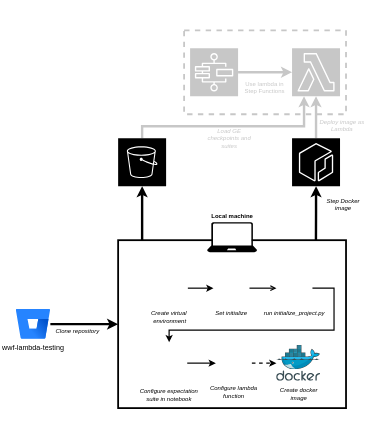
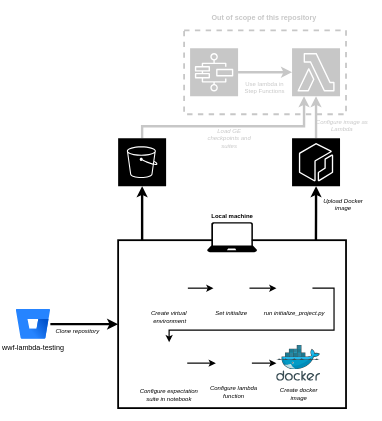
node "Out of scope of this repository": added
node "Deploy image as Lambda": label "Deploy image as Lambda" -> "Configure image as Lambda"
node "Step Docker image": label "Step Docker image" -> "Upload Docker image"
edge "Set initialize" -> "run initialize_project.py": arrowhead open -> classic
edge "Configure lambda function" -> "Create docker image": style dashed -> solid
